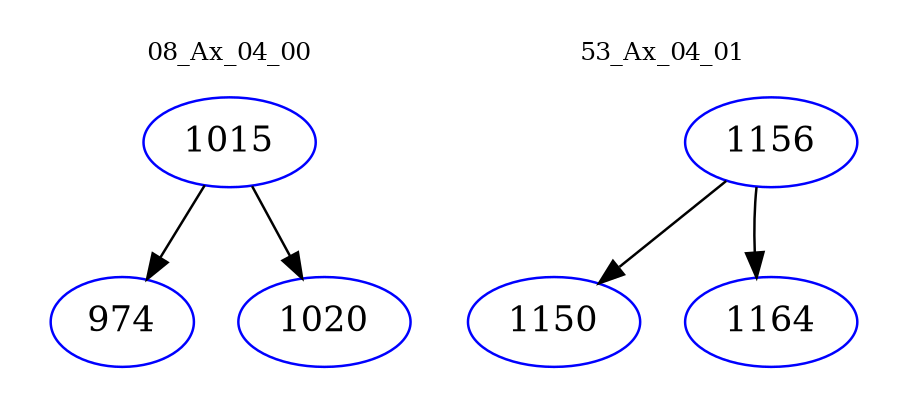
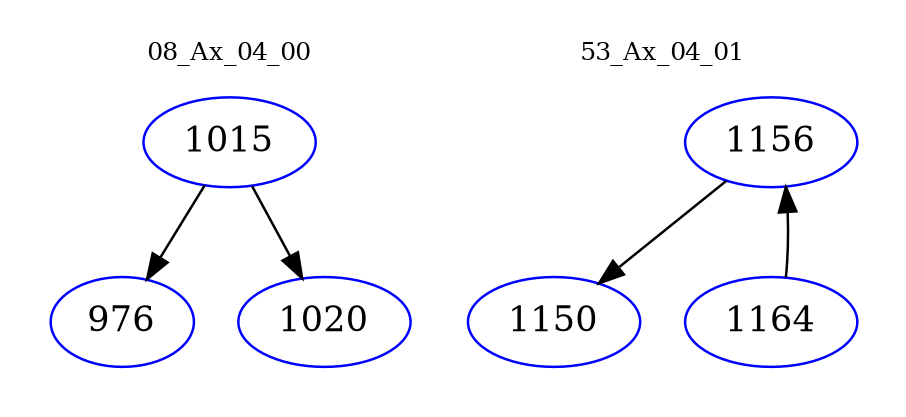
edge "1156" -> "1164": reversed
node "974": label "974" -> "976"
